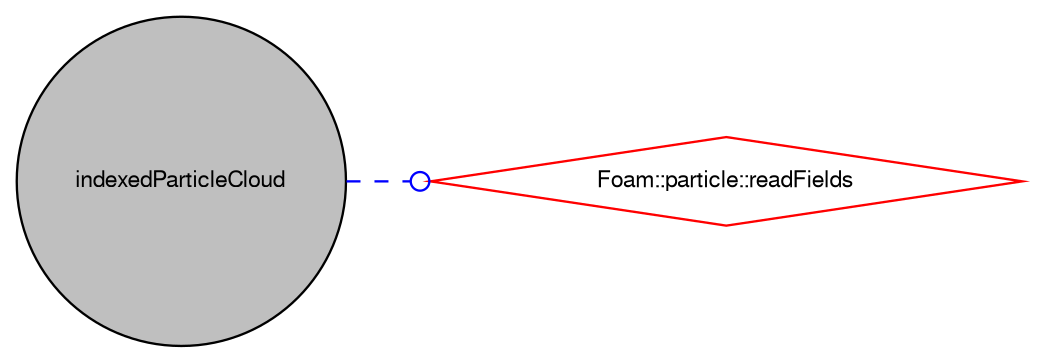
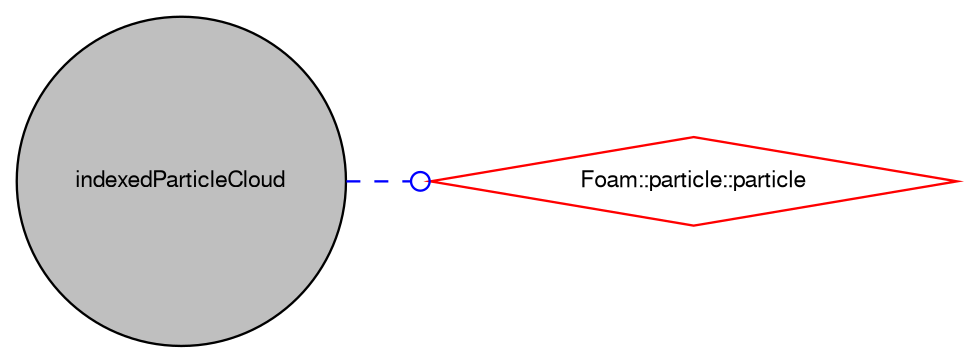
node "Foam::particle::readFields": label "Foam::particle::readFields" -> "Foam::particle::particle"
